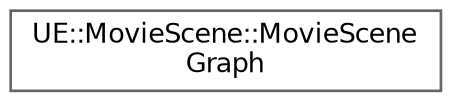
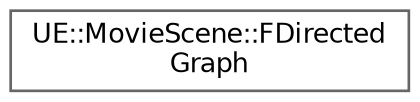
node "UE::MovieScene::MovieScene Graph": label "UE::MovieScene::MovieScene Graph" -> "UE::MovieScene::FDirected Graph"
